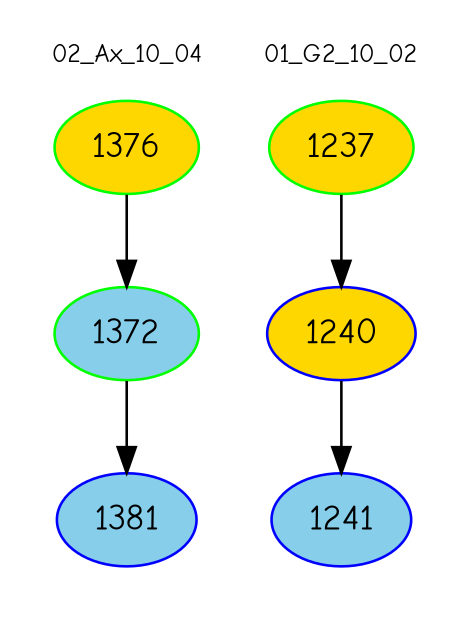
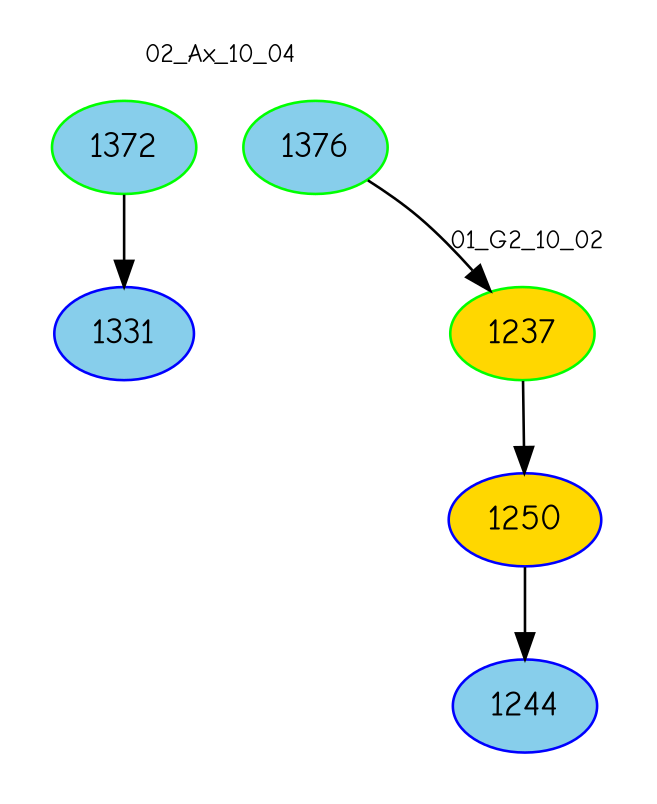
node "1376": fillcolor gold -> skyblue
edge "1376" -> "1372": now "1376" -> "1237"
node "1240": label "1240" -> "1250"
node "1381": label "1381" -> "1331"
node "1241": label "1241" -> "1244"
